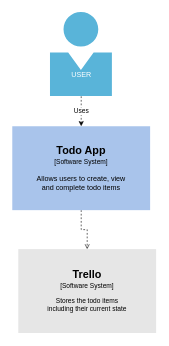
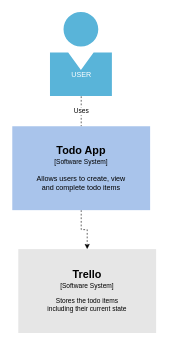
edge "USER" -> "Todo App [Software System] Allows users to create, view and complete todo items": arrowhead classic -> none
edge "Todo App [Software System] Allows users to create, view and complete todo items" -> "Trello [Software System] Stores the todo items including their current state": arrowhead open -> classic
